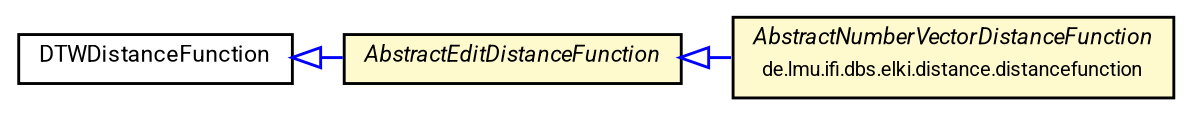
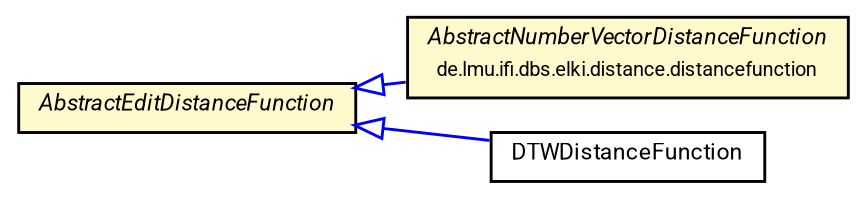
edge "AbstractEditDistanceFunction" -> "DTWDistanceFunction": reversed
